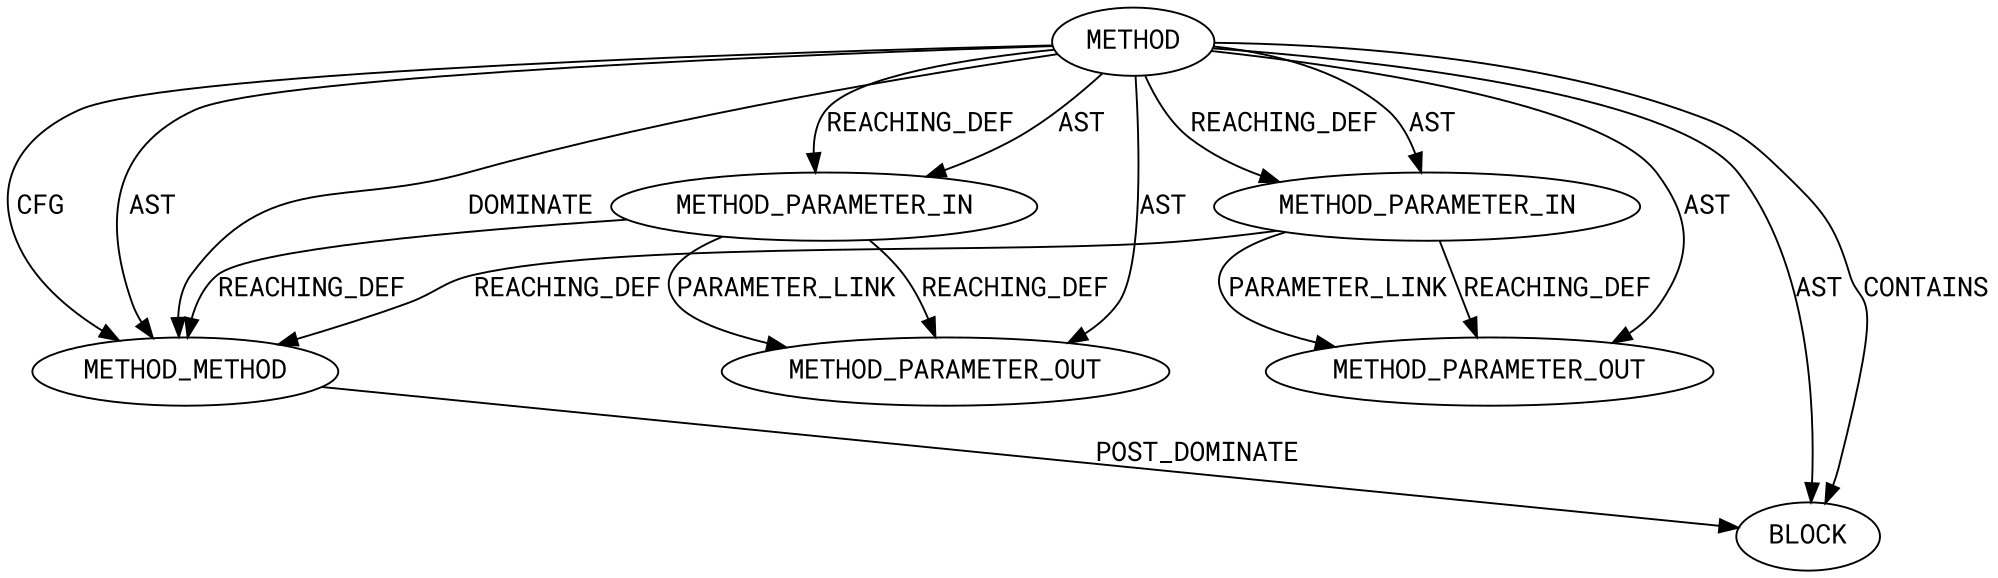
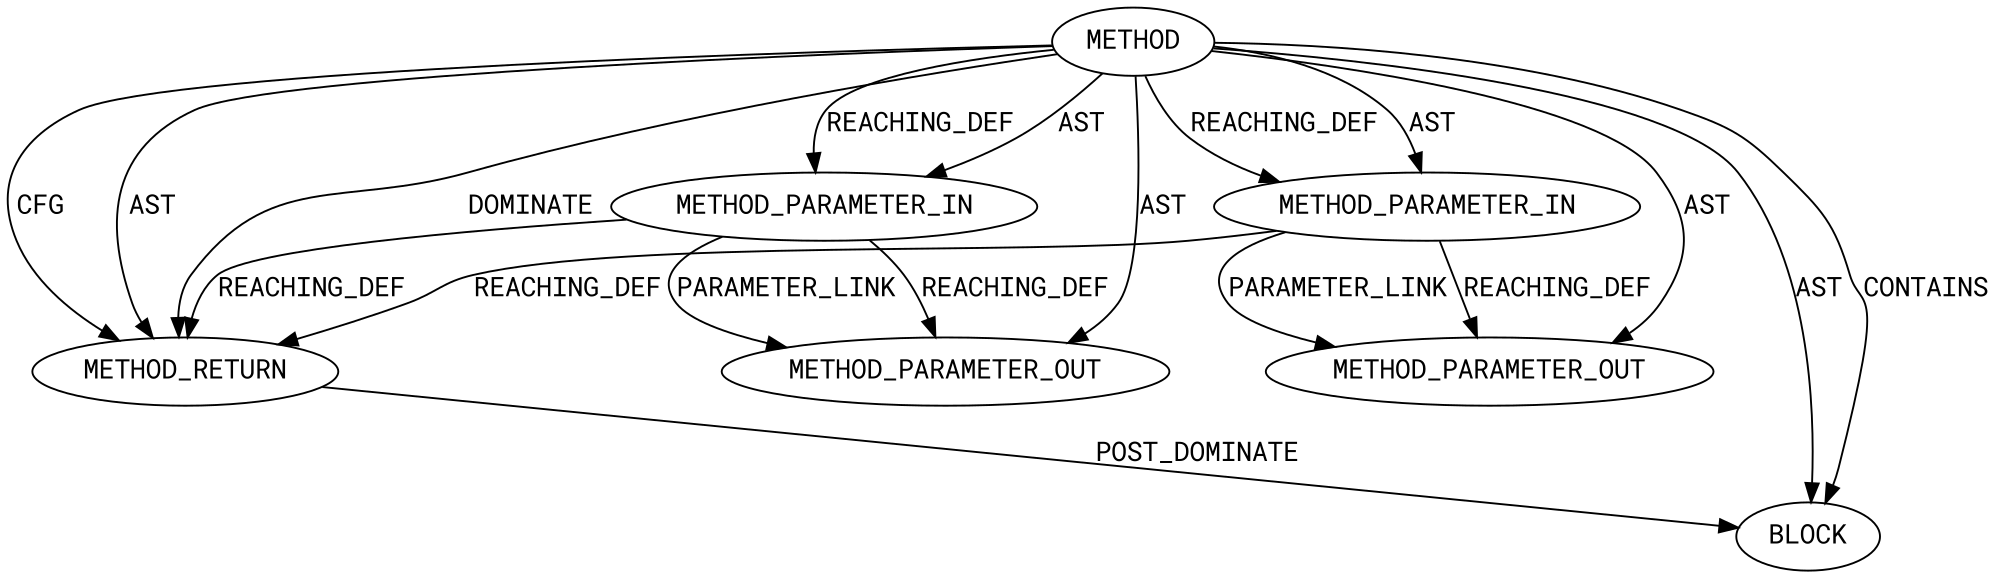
node "METHOD_METHOD": label "METHOD_METHOD" -> "METHOD_RETURN"
